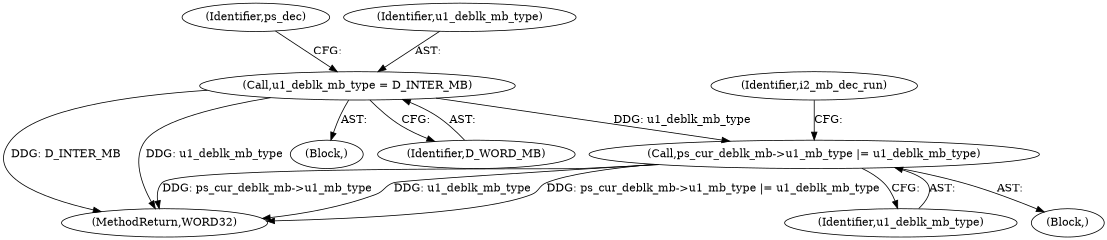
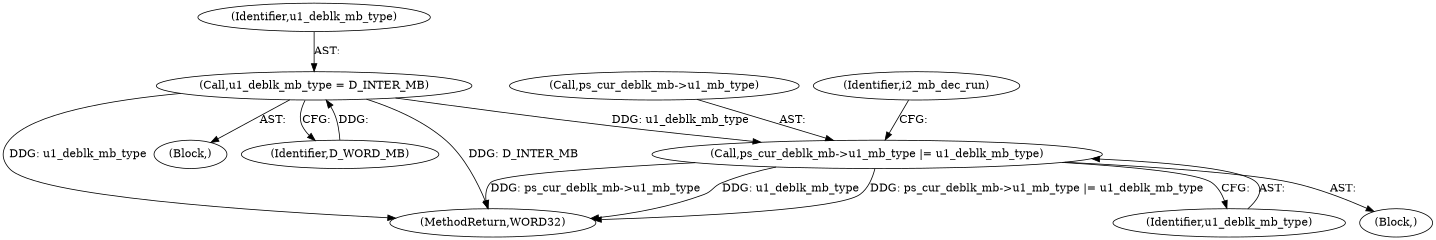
node "(Identifier,ps_dec)": removed
node "(Call,ps_cur_deblk_mb->u1_mb_type)": added
edge "(Identifier,D_WORD_MB)" -> "(Call,u1_deblk_mb_type = D_INTER_MB)": label "AST: " -> "DDG: "
